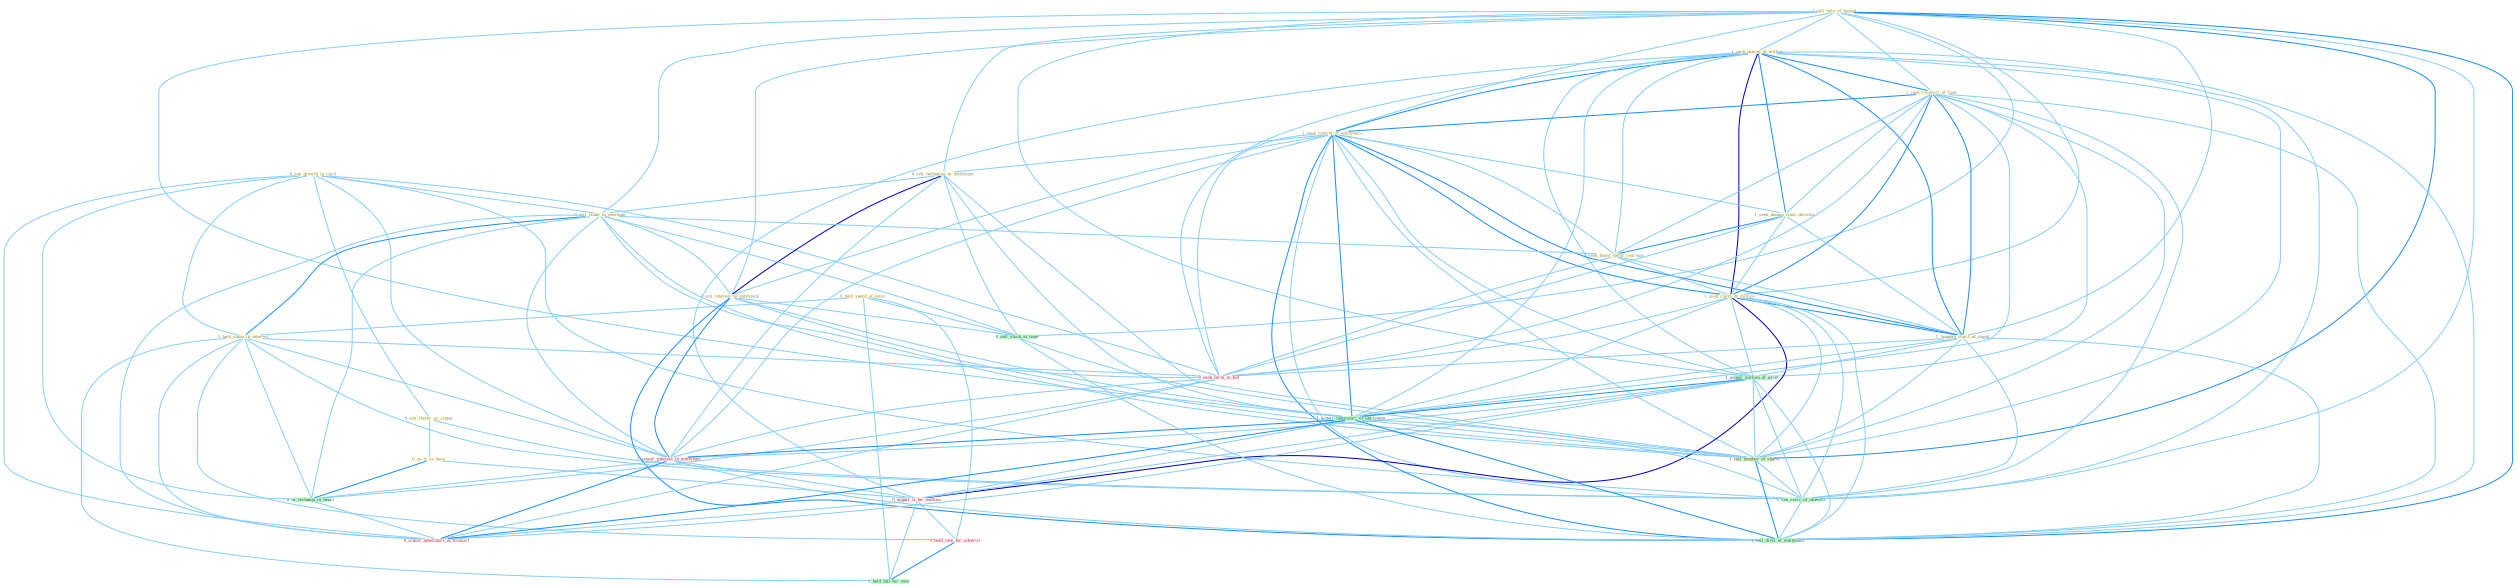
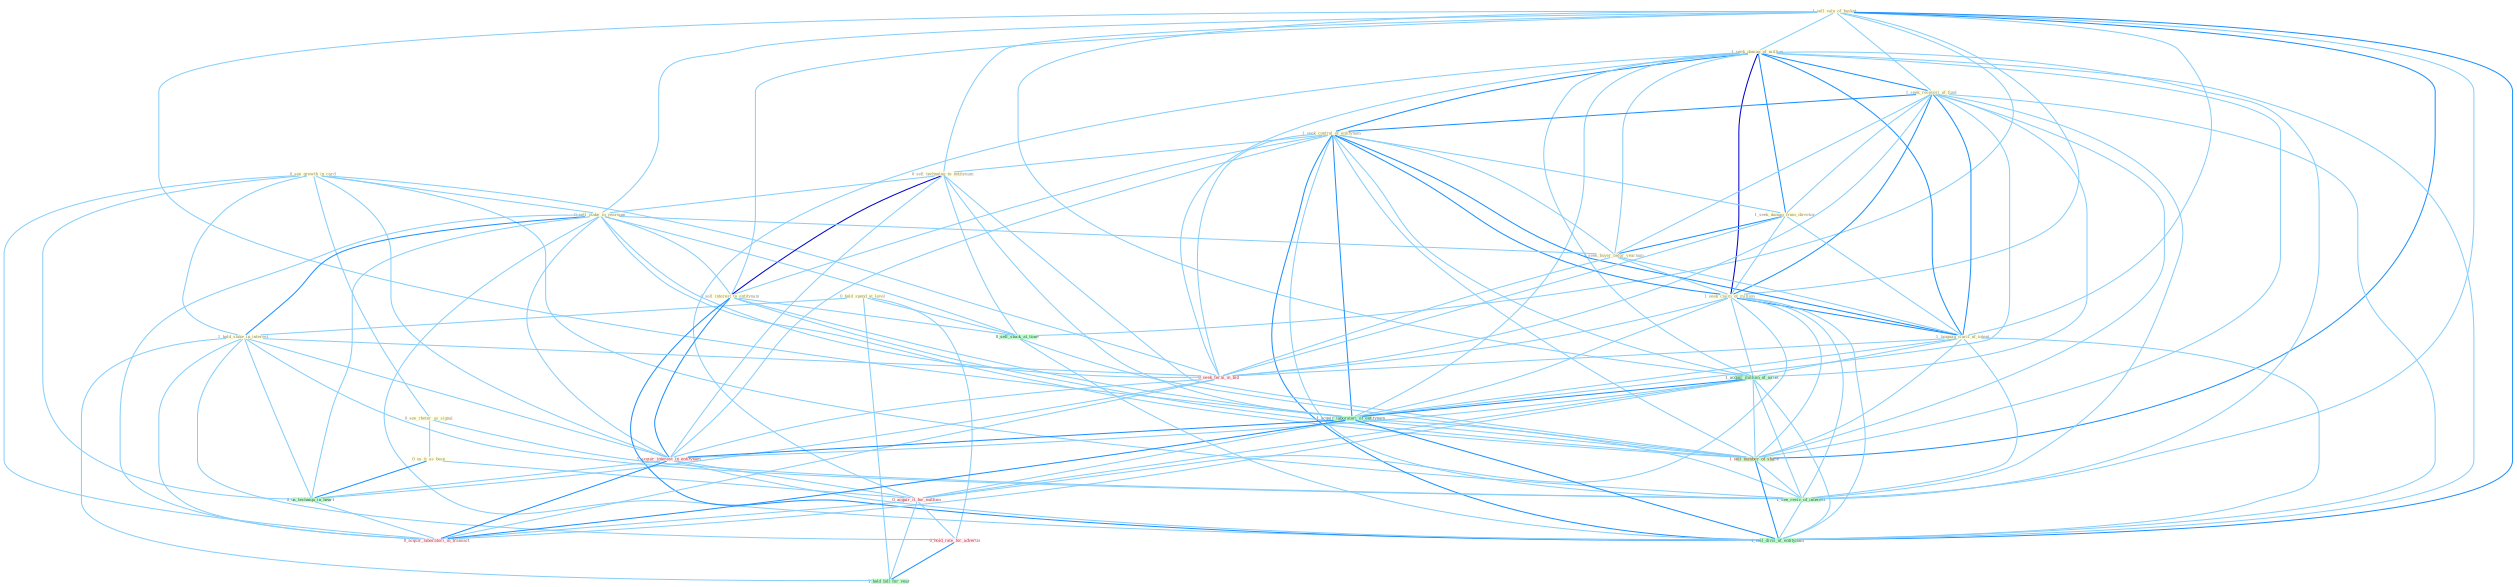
edge "1_sell_valu_of_basket" -- "1_seek_control_of_entitynam": removed
edge "1_seek_claim_of_million" -- "0_acquir_it_for_million": color #0000cd -> #87cefa
edge "0_sell_stake_in_yearnum" -- "1_sell_divis_of_entitynam": added
